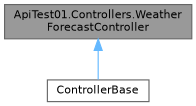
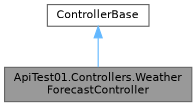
edge "ControllerBase" -> "ApiTest01.Controllers.Weather ForecastController": reversed
